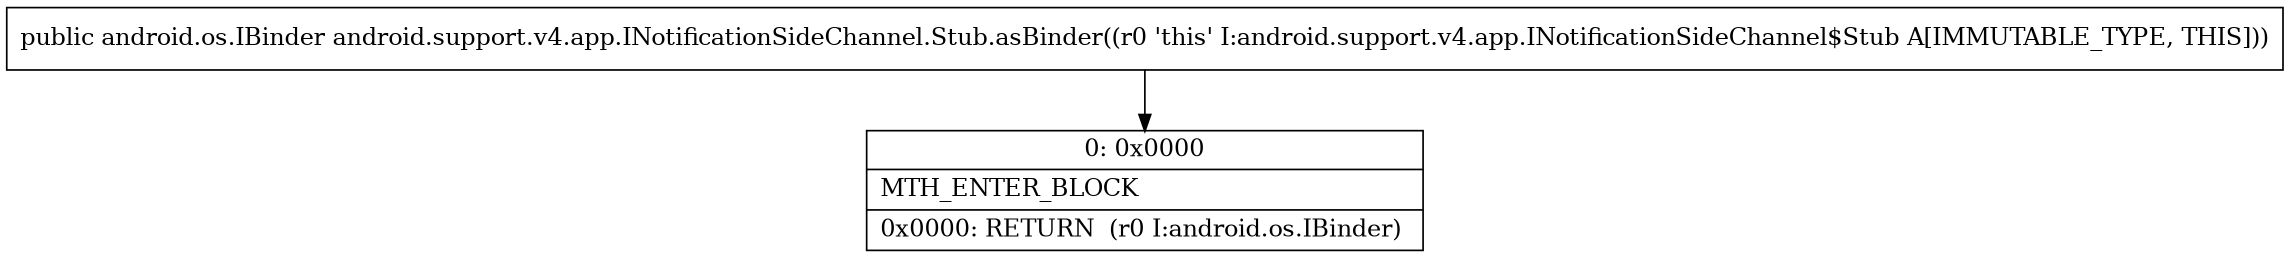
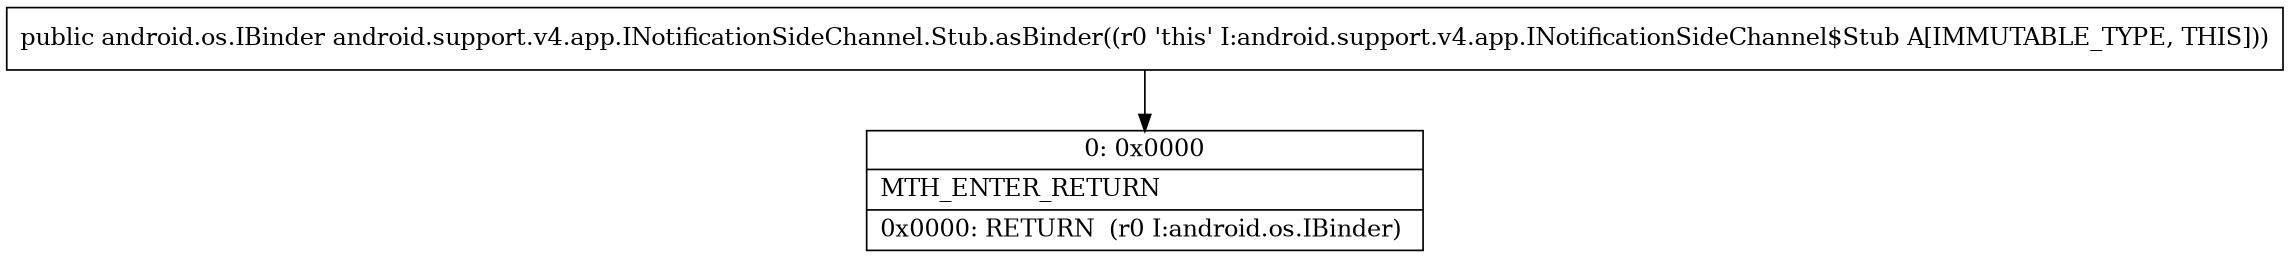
node "0: 0x0000": text "MTH_ENTER_BLOCK" -> "MTH_ENTER_RETURN"
